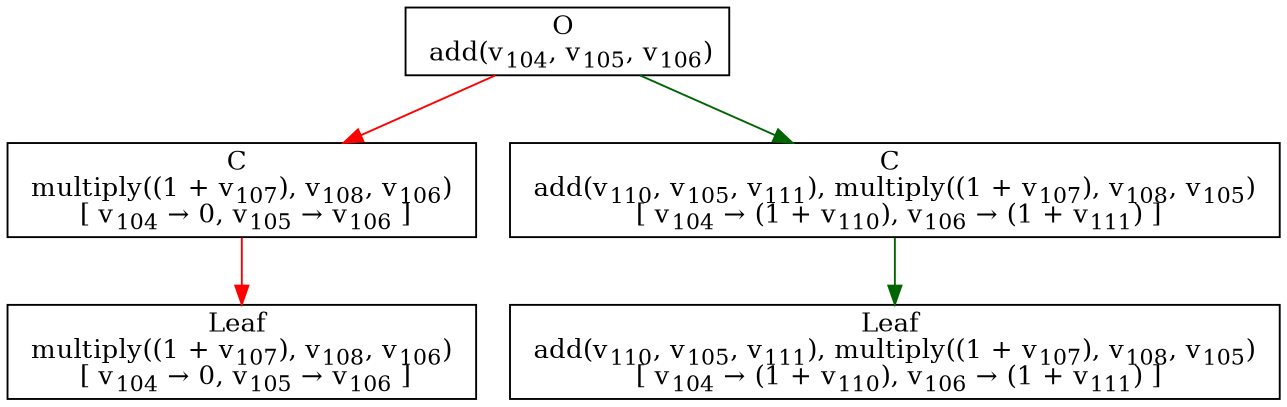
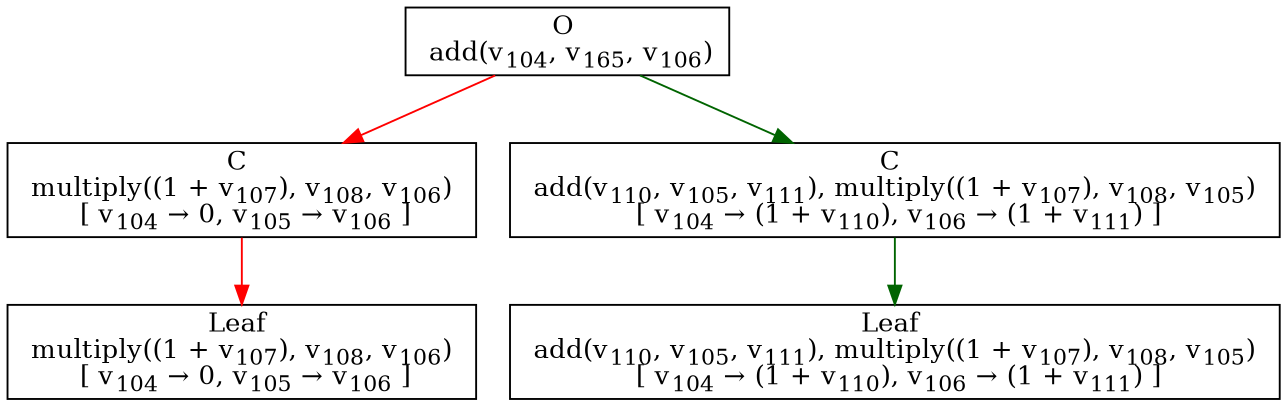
node "O": text "105" -> "165"
